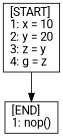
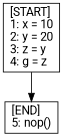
node "[END] 1: nop()": label "[END] 1: nop()" -> "[END] 5: nop()"
